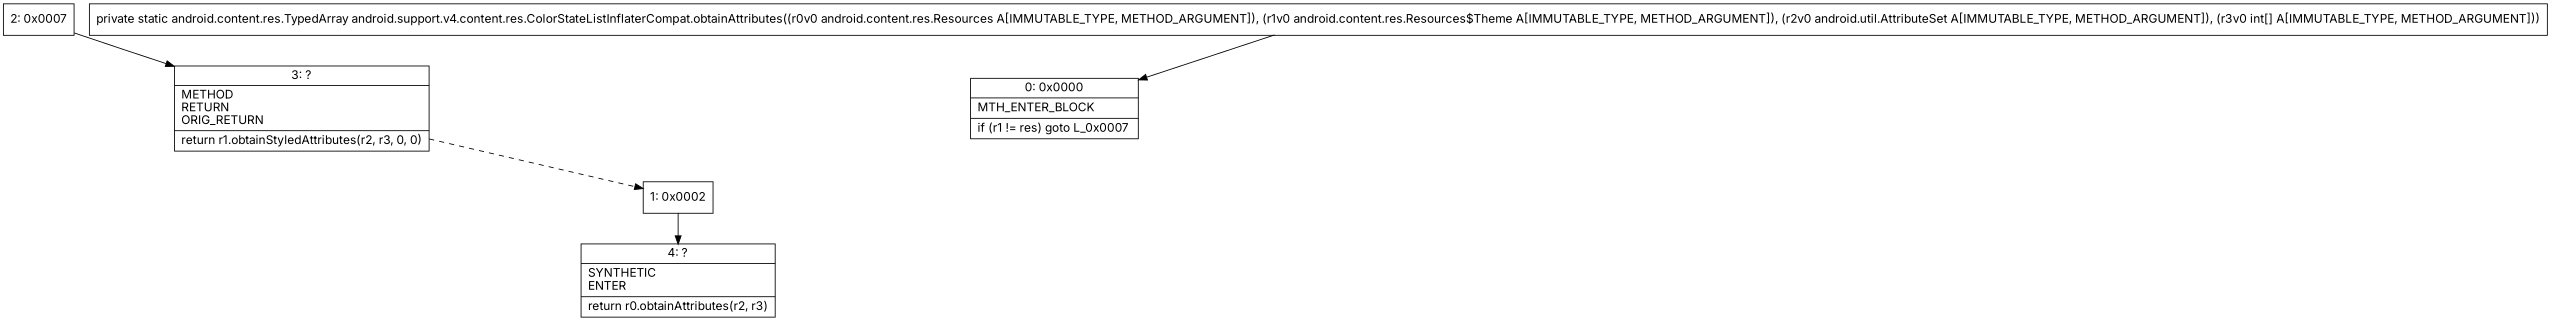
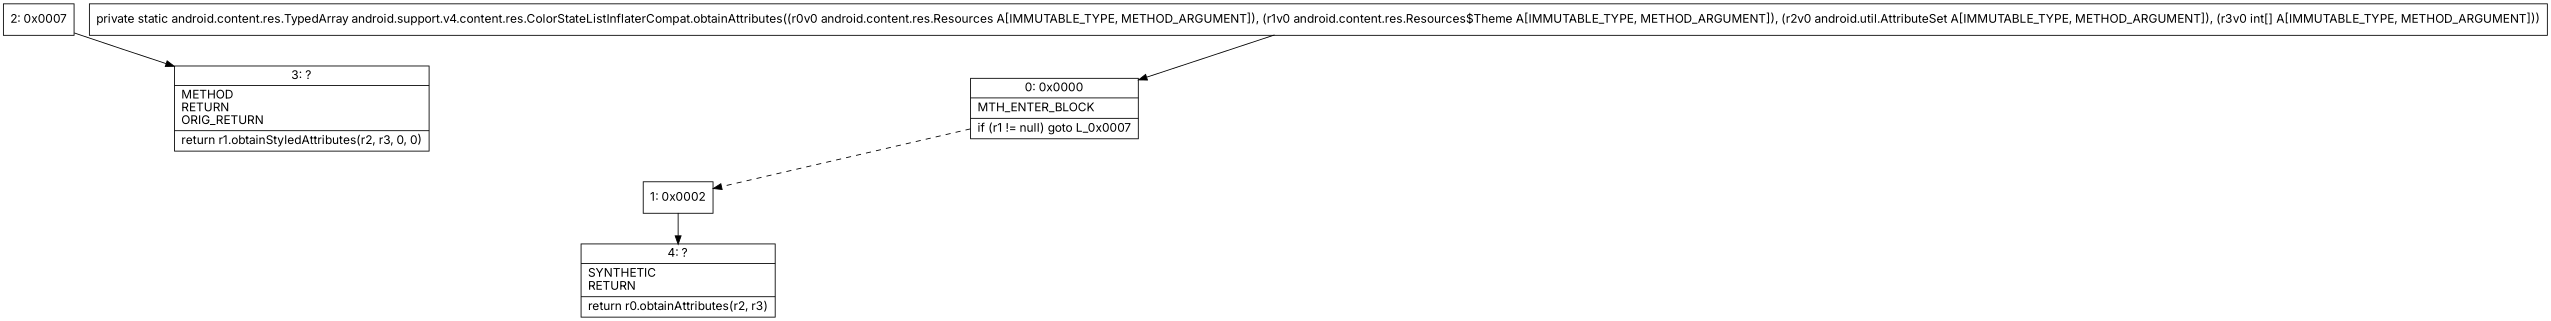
node "0: 0x0000": text "if (r1 != res) goto L_0x0007" -> "if (r1 != null) goto L_0x0007"
edge "3: ?" -> "1: 0x0002": now "0: 0x0000" -> "1: 0x0002"
node "4: ?": text "ENTER" -> "RETURN"
